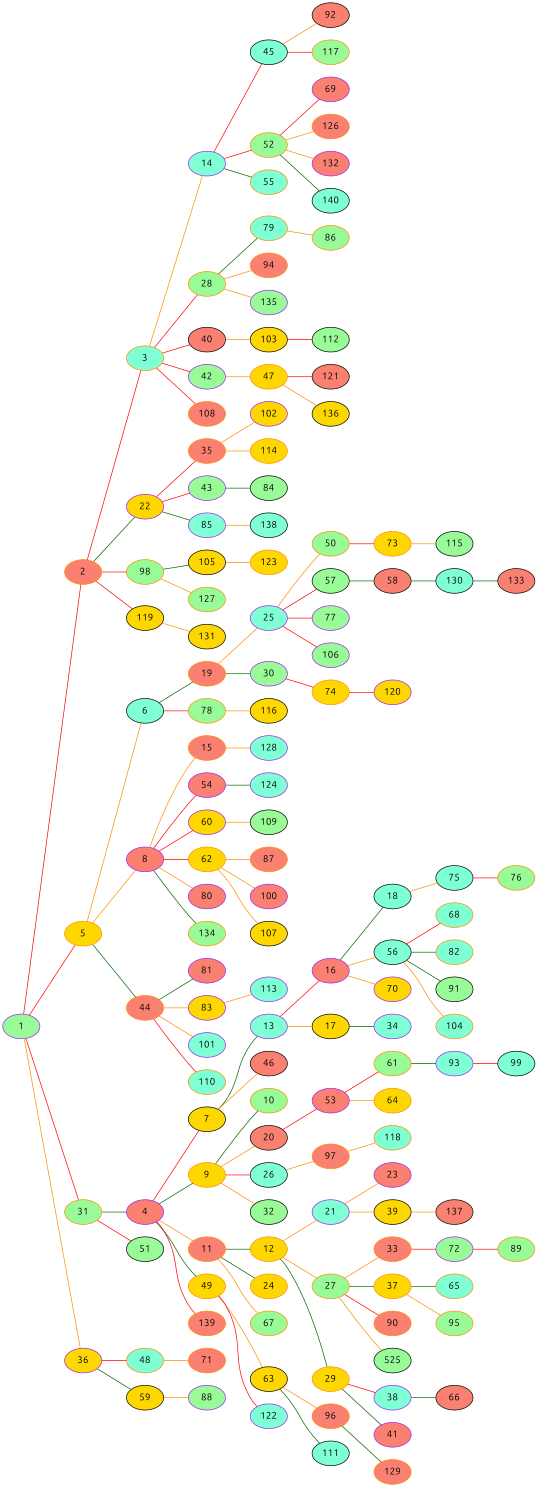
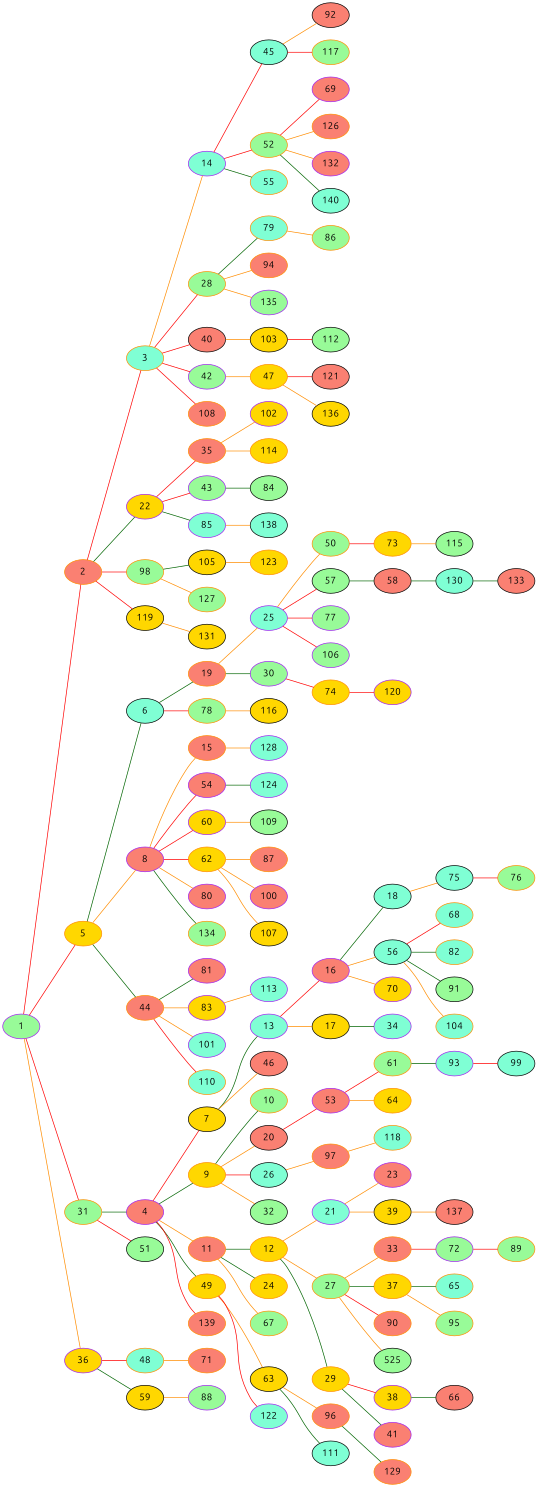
edge "6" -- "5": color darkorange -> darkgreen
node "38": fillcolor aquamarine -> gold
